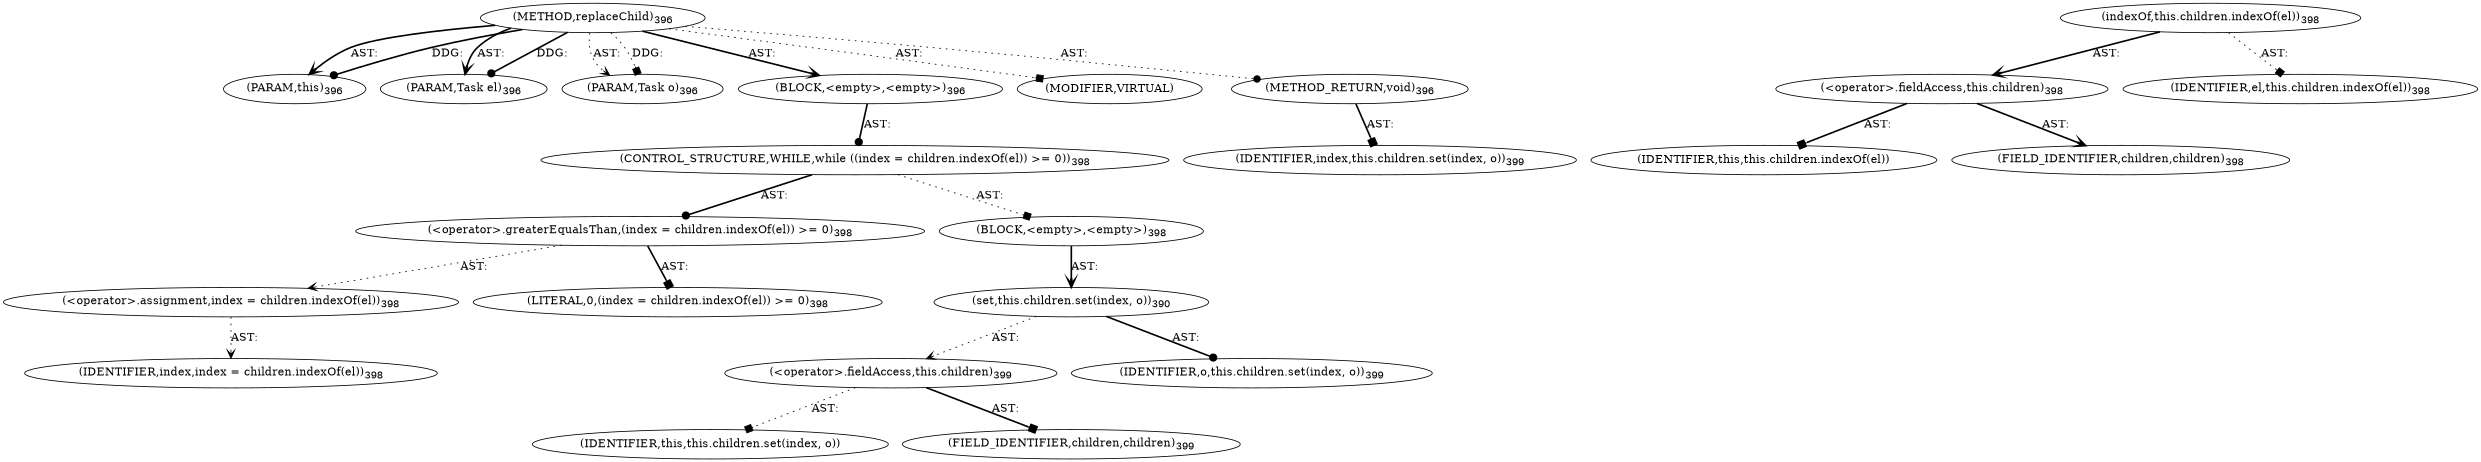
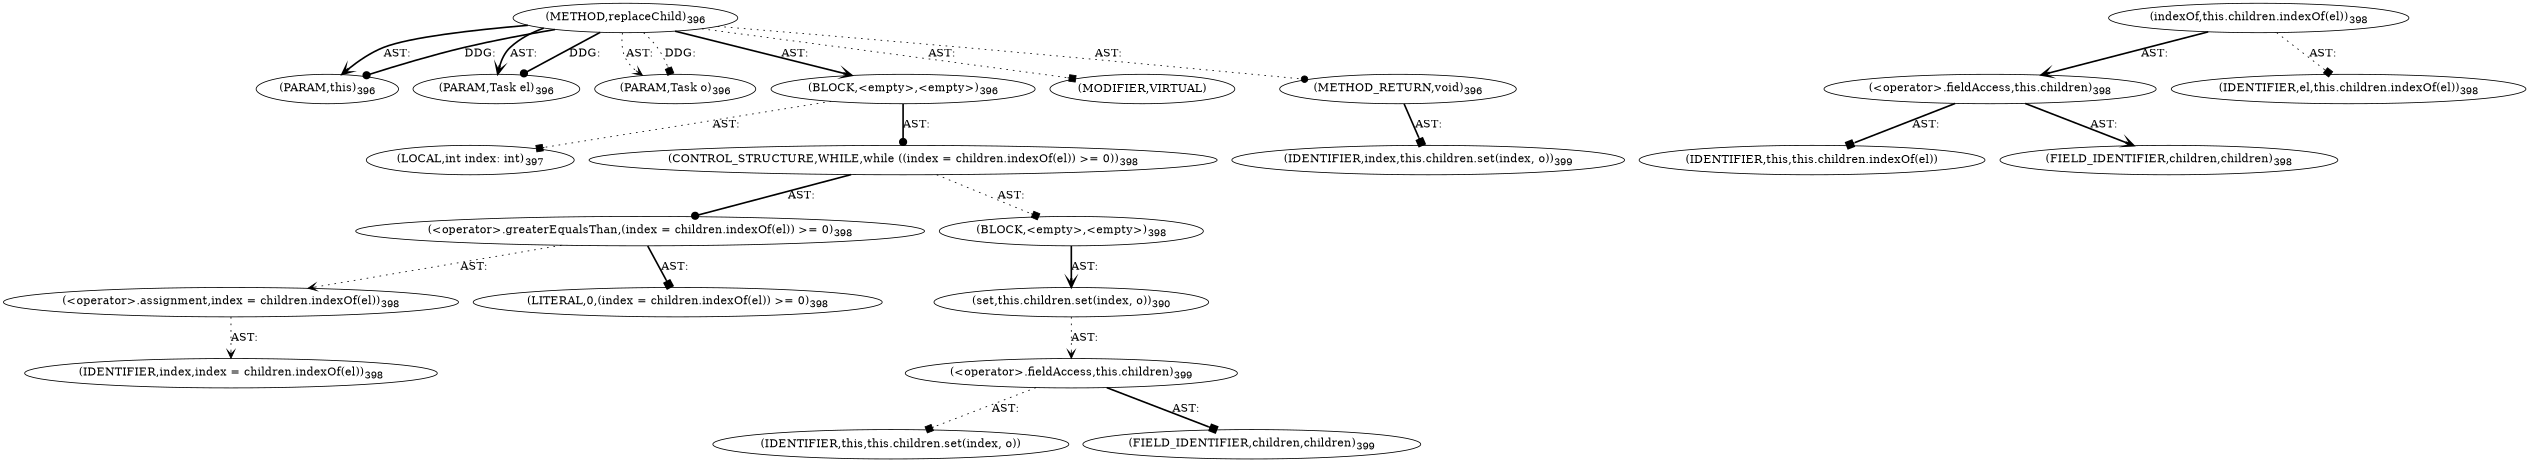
node "(LOCAL,int index: int)": added
node "(IDENTIFIER,o,this.children.set(index, o))": removed
